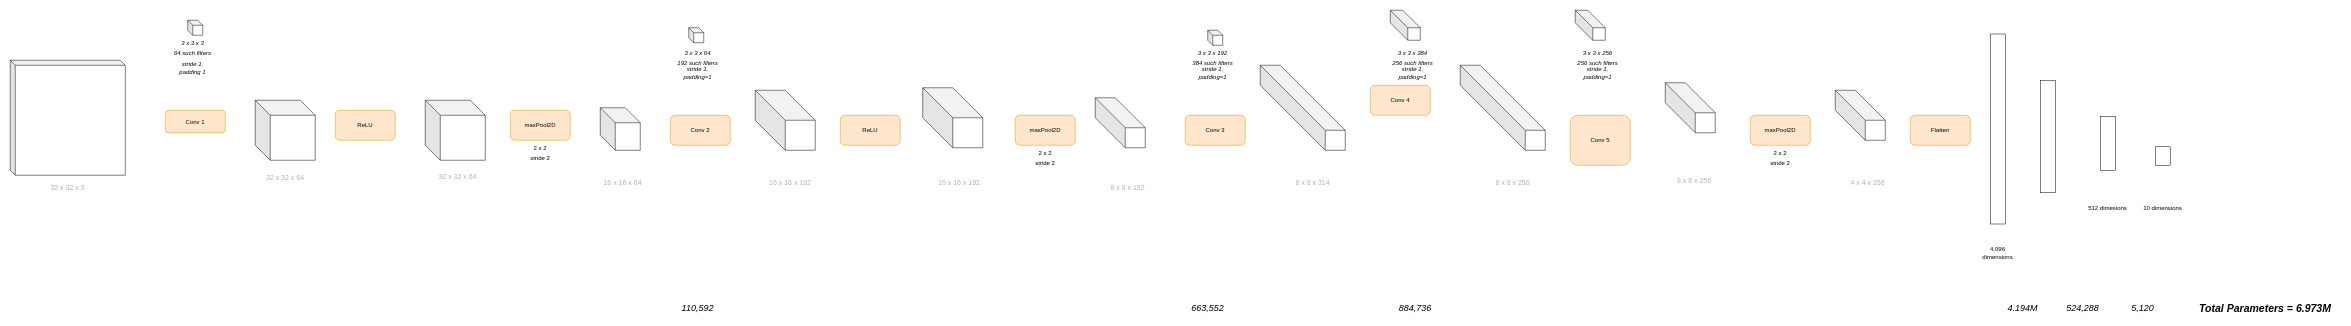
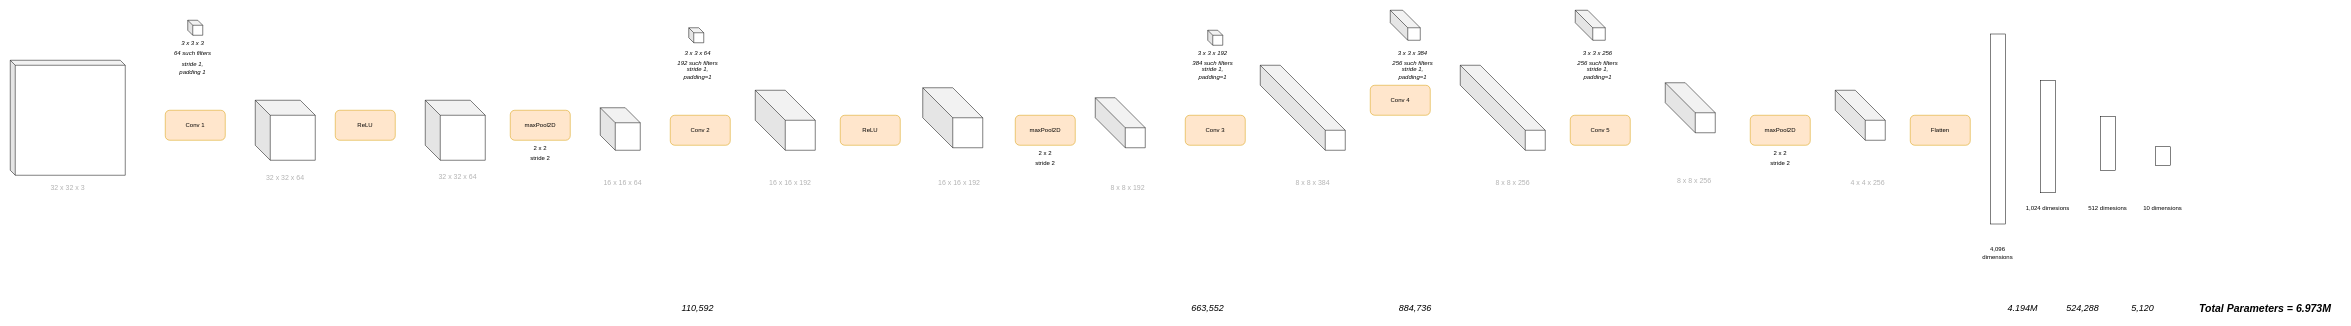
node "Conv 1": size 60x23 -> 60x30
node "Conv 5": size 60x50 -> 60x30
node "8 x 8 x 314": label "8 x 8 x 314" -> "8 x 8 x 384"
node "1,024 dimesions": added
